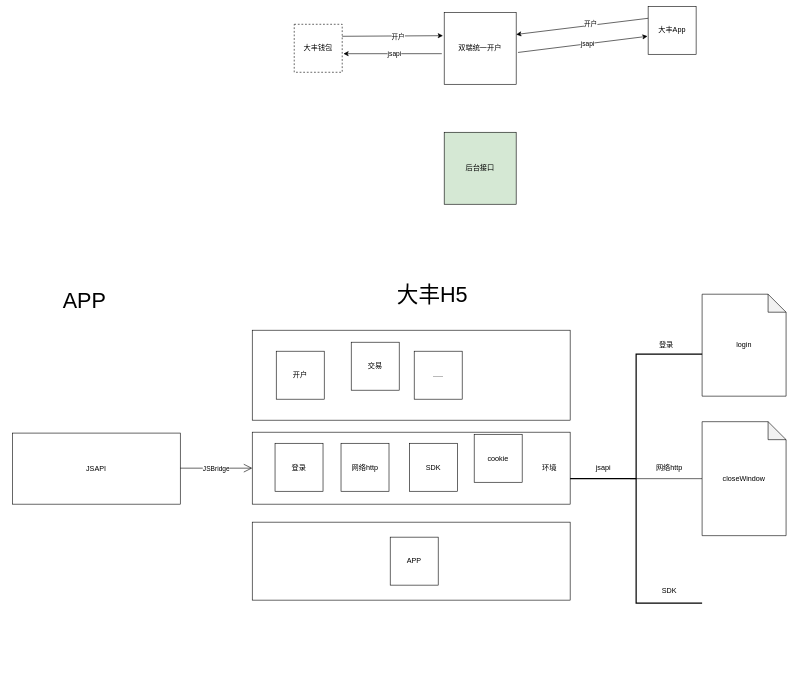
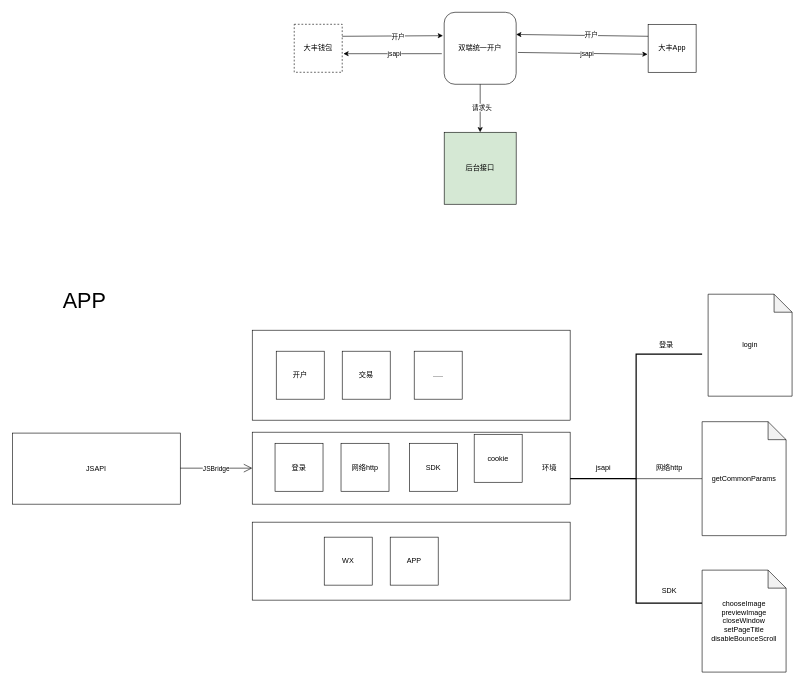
node "大丰App": moved (672, 30) -> (672, 48)
node "双端统一开户": shape rectangle -> rounded rectangle
edge "双端统一开户" -> "后台接口": added, label "请求头"
node "大丰H5": removed
node "login": moved (744, 345) -> (750, 345)
node "交易": moved (375, 366) -> (366, 375)
node "closeWindow": label "closeWindow" -> "getCommonParams"
node "WX": added
node "chooseImage previewImage closeWindow setPageTitle disableBounceScroll": added
